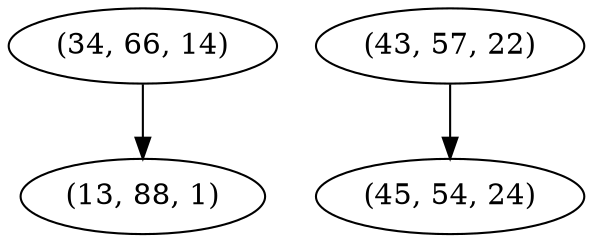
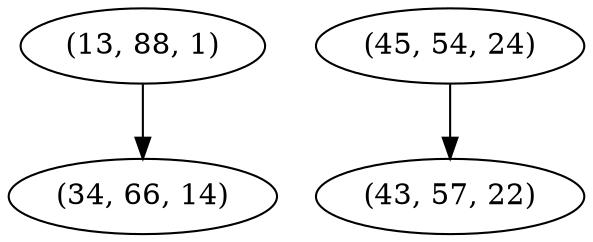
edge "(34, 66, 14)" -> "(13, 88, 1)": reversed
edge "(43, 57, 22)" -> "(45, 54, 24)": reversed
